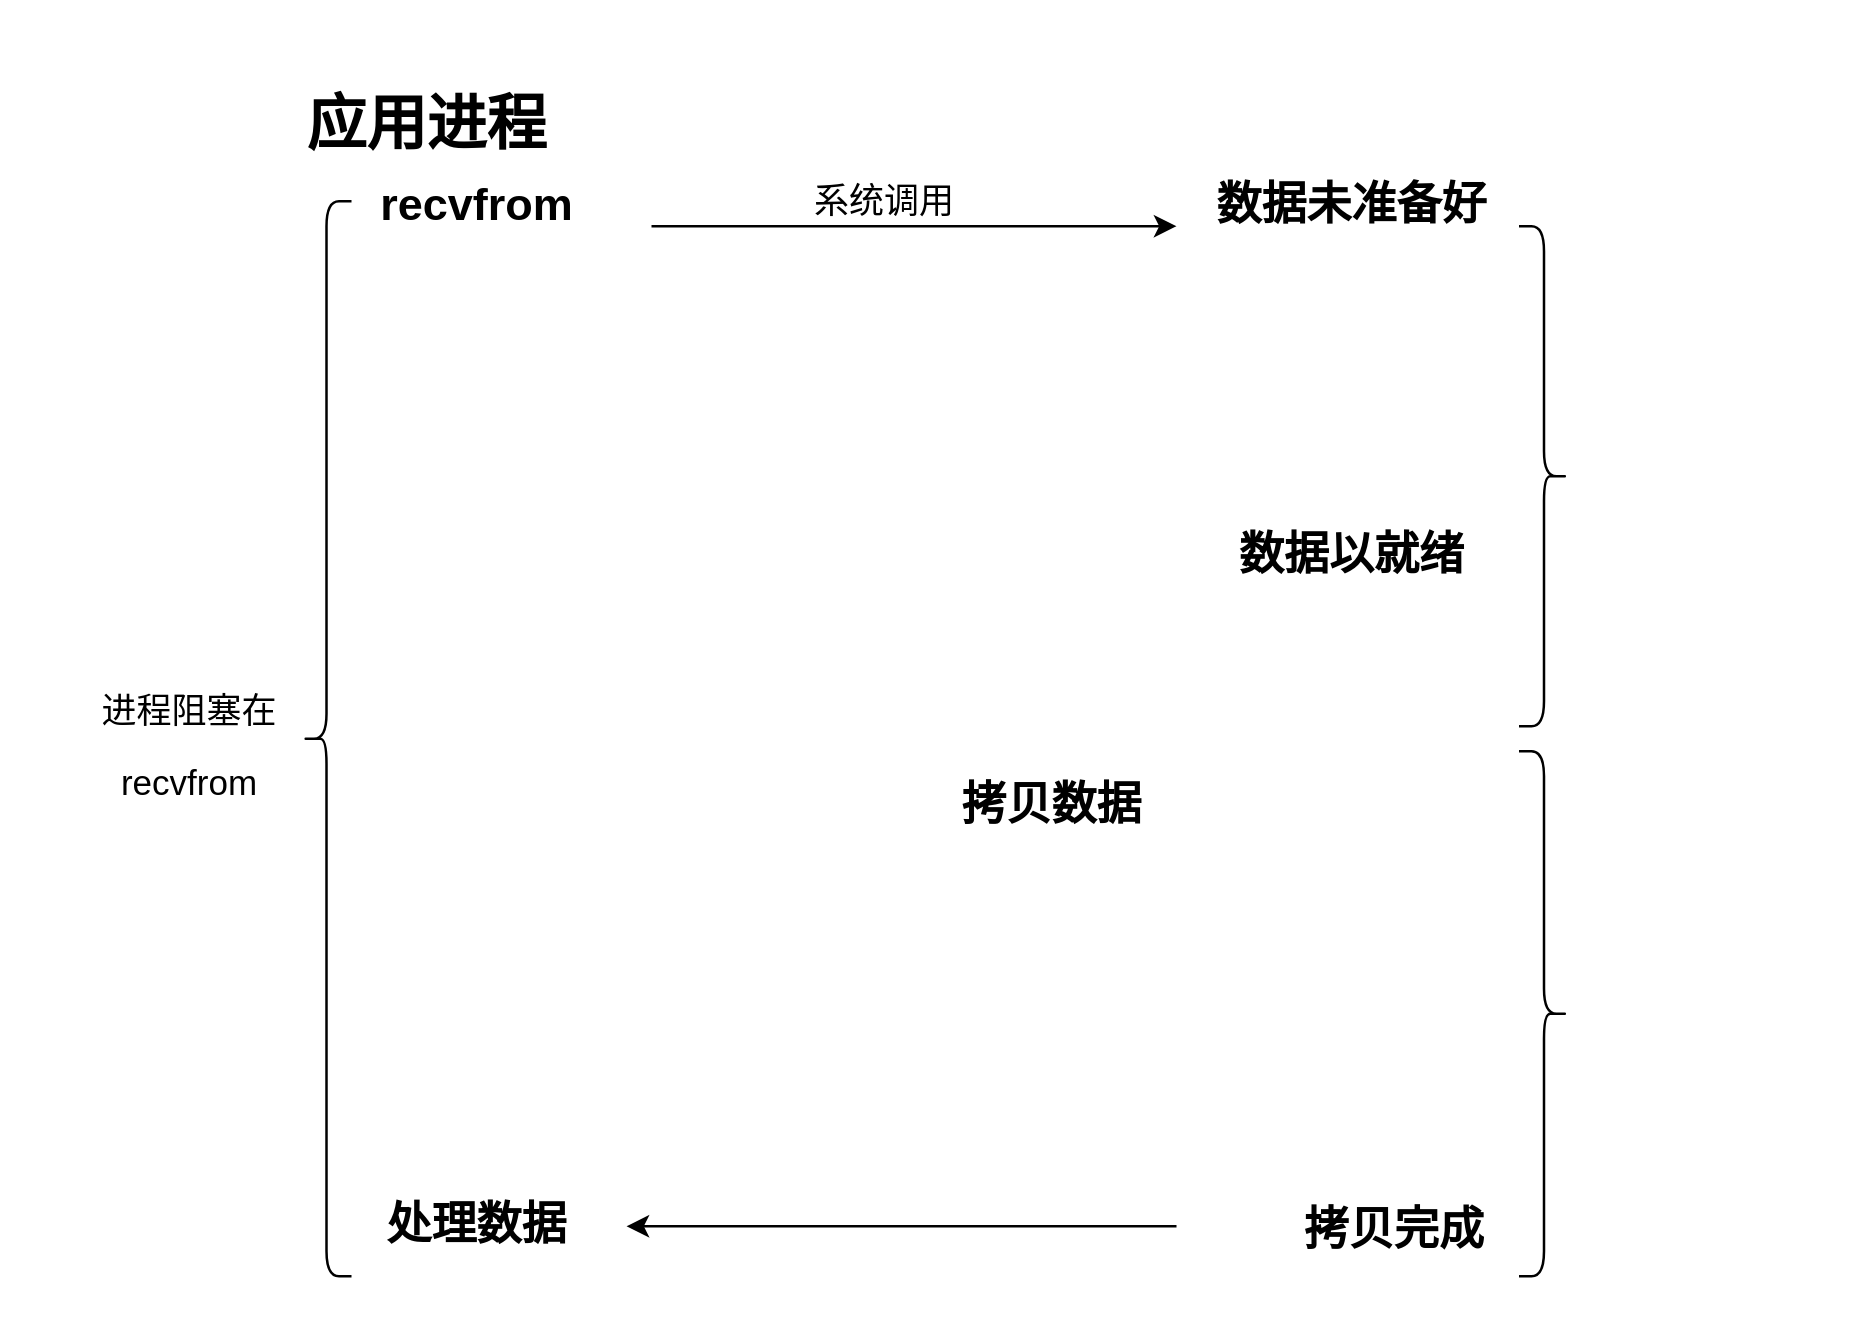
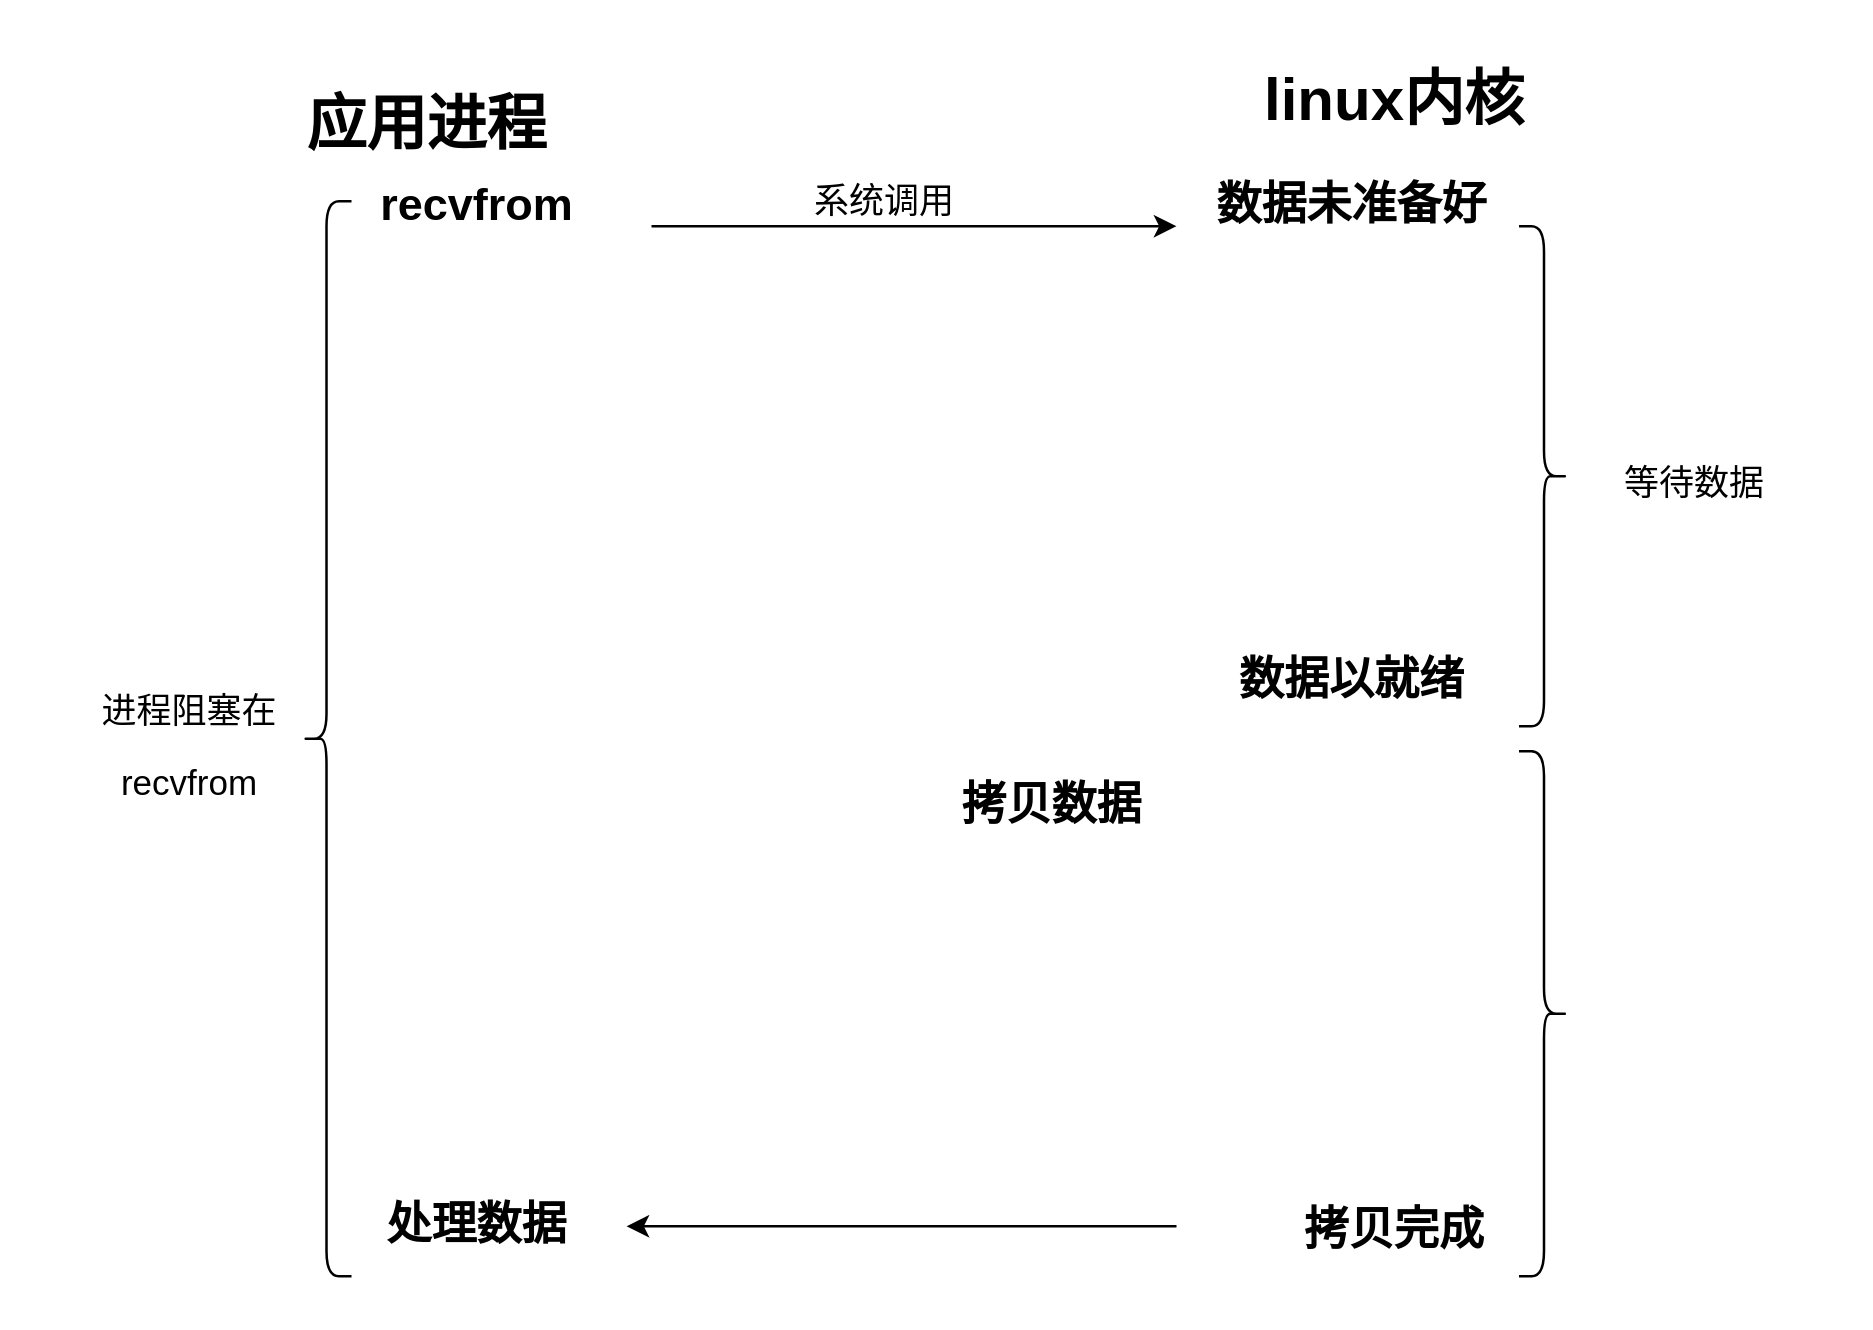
node "linux内核": added
node "等待数据": added
node "数据以就绪": moved (1351, 551) -> (1351, 676)
